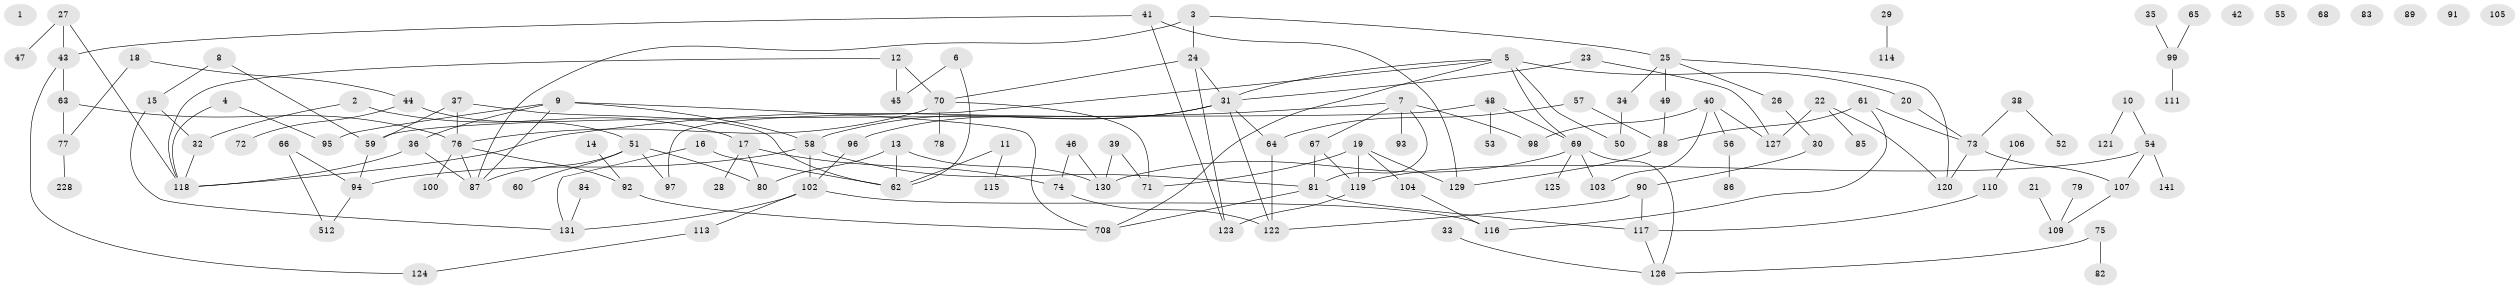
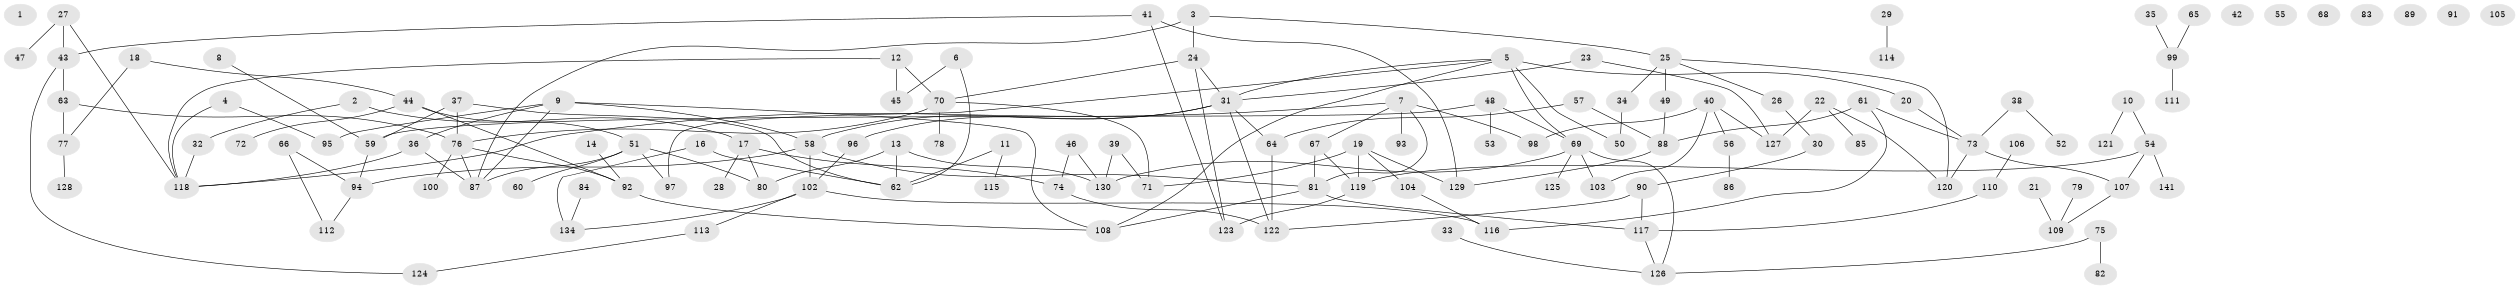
node "15": removed
edge "44" -- "92": added
node "228": label "228" -> "128"
node "512": label "512" -> "112"
node "131": label "131" -> "134"
node "708": label "708" -> "108"
